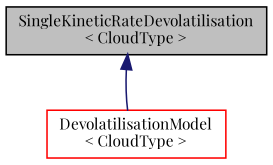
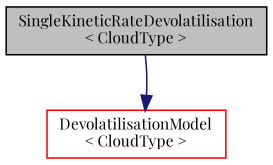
edge "DevolatilisationModel < CloudType >" -> "SingleKineticRateDevolatilisation < CloudType >": reversed
